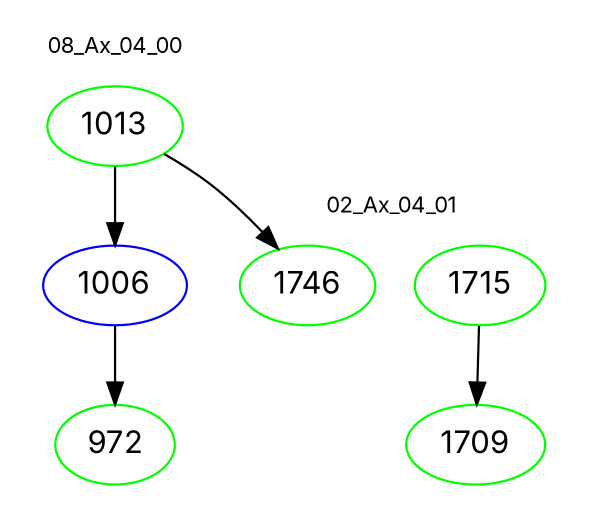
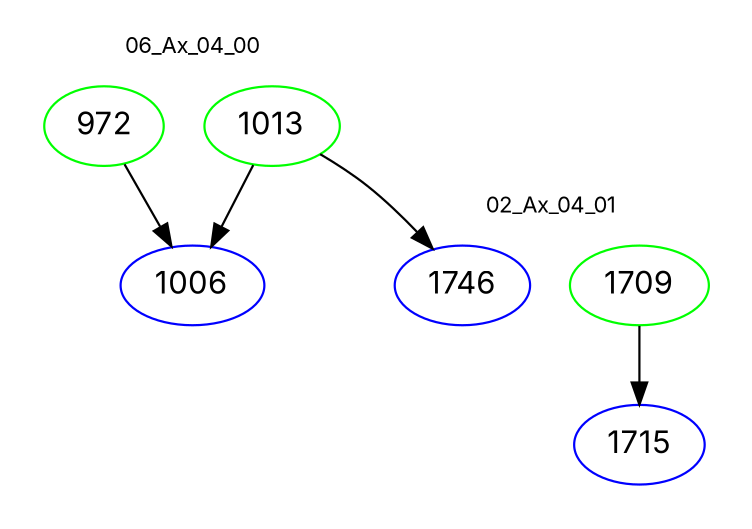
cluster "08_Ax_04_00": label "08_Ax_04_00" -> "06_Ax_04_00"
node "1746": color green -> blue
node "1715": color green -> blue
edge "1006" -> "972": reversed
edge "1715" -> "1709": reversed
